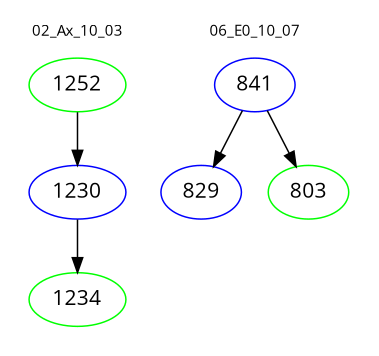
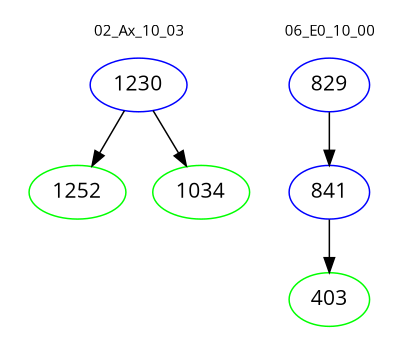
cluster "06_E0_10_07": label "06_E0_10_07" -> "06_E0_10_00"
edge "1252" -> "1230": reversed
edge "841" -> "829": reversed
node "803": label "803" -> "403"
node "1234": label "1234" -> "1034"
